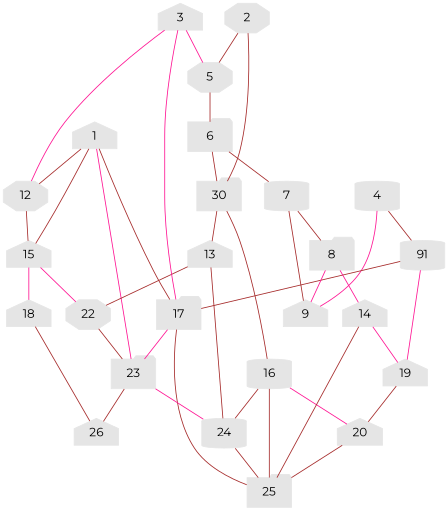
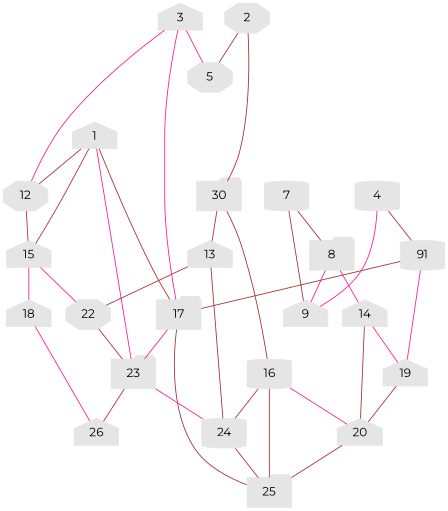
node "6": removed
edge "18" -- "26": color brown -> deeppink
edge "14" -- "25": now "14" -- "20"
